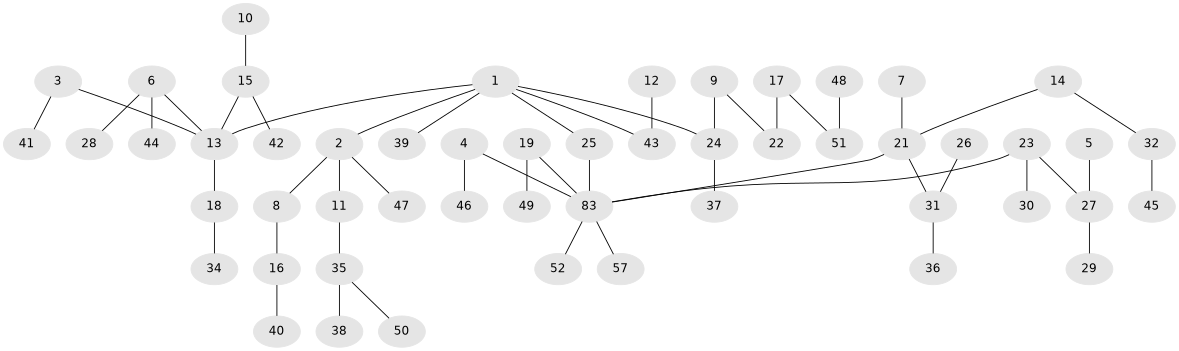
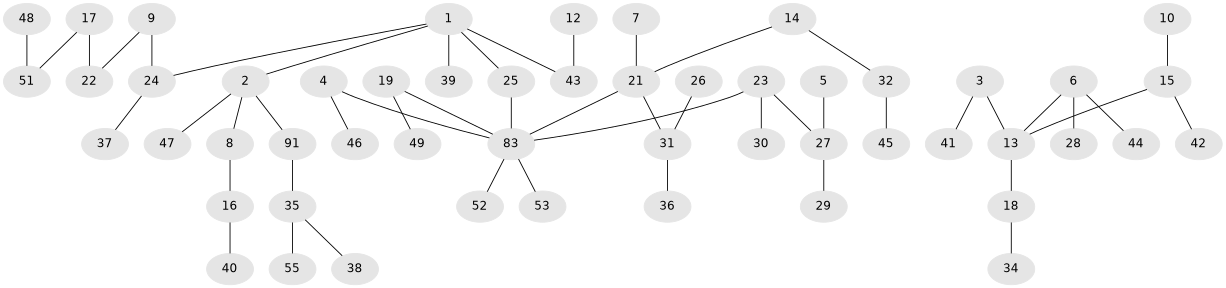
edge "1" -- "13": removed
node "11": label "11" -> "91"
node "57": label "57" -> "53"
node "50": label "50" -> "55"
